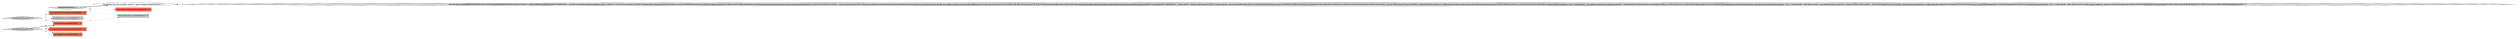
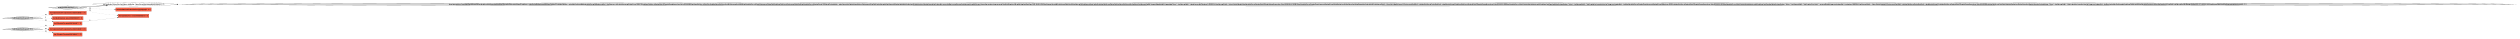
node "final UploadStatusAnswer answer@@@2@@@['0', '0', '1']": fillcolor lightgray -> tomato
node "final UploadStatusAnswer answer@@@2@@@['0', '1', '0']": fillcolor lightgray -> tomato
edge "handleTemplateStatusResponse['1', '0', '0']" -> "final VMTemplateVO template@@@2@@@['1', '1', '0']": style bold -> dotted
